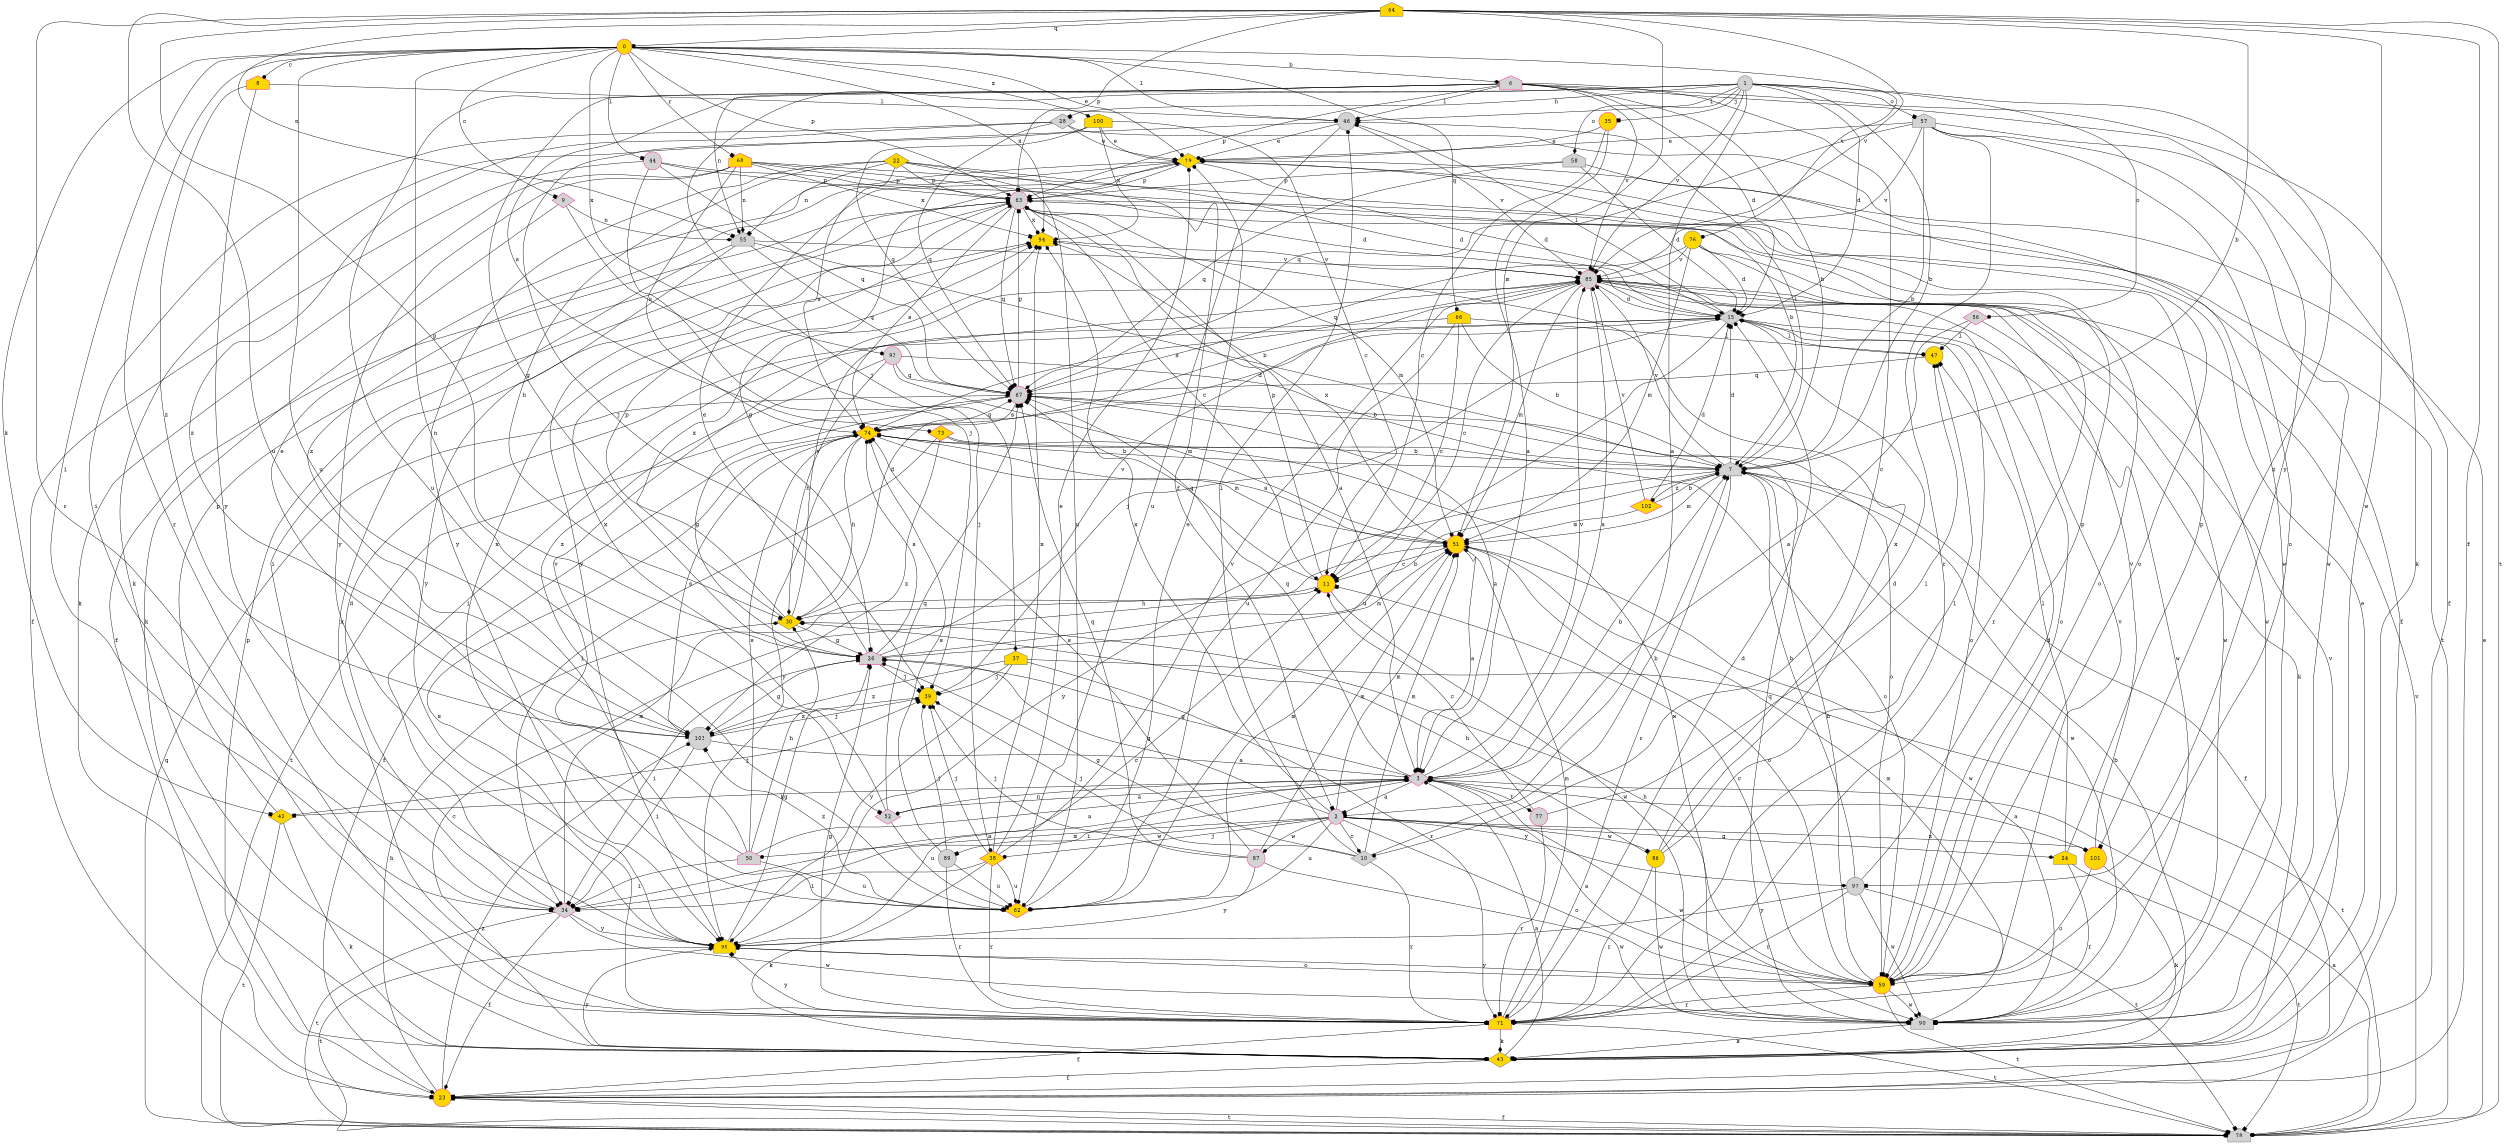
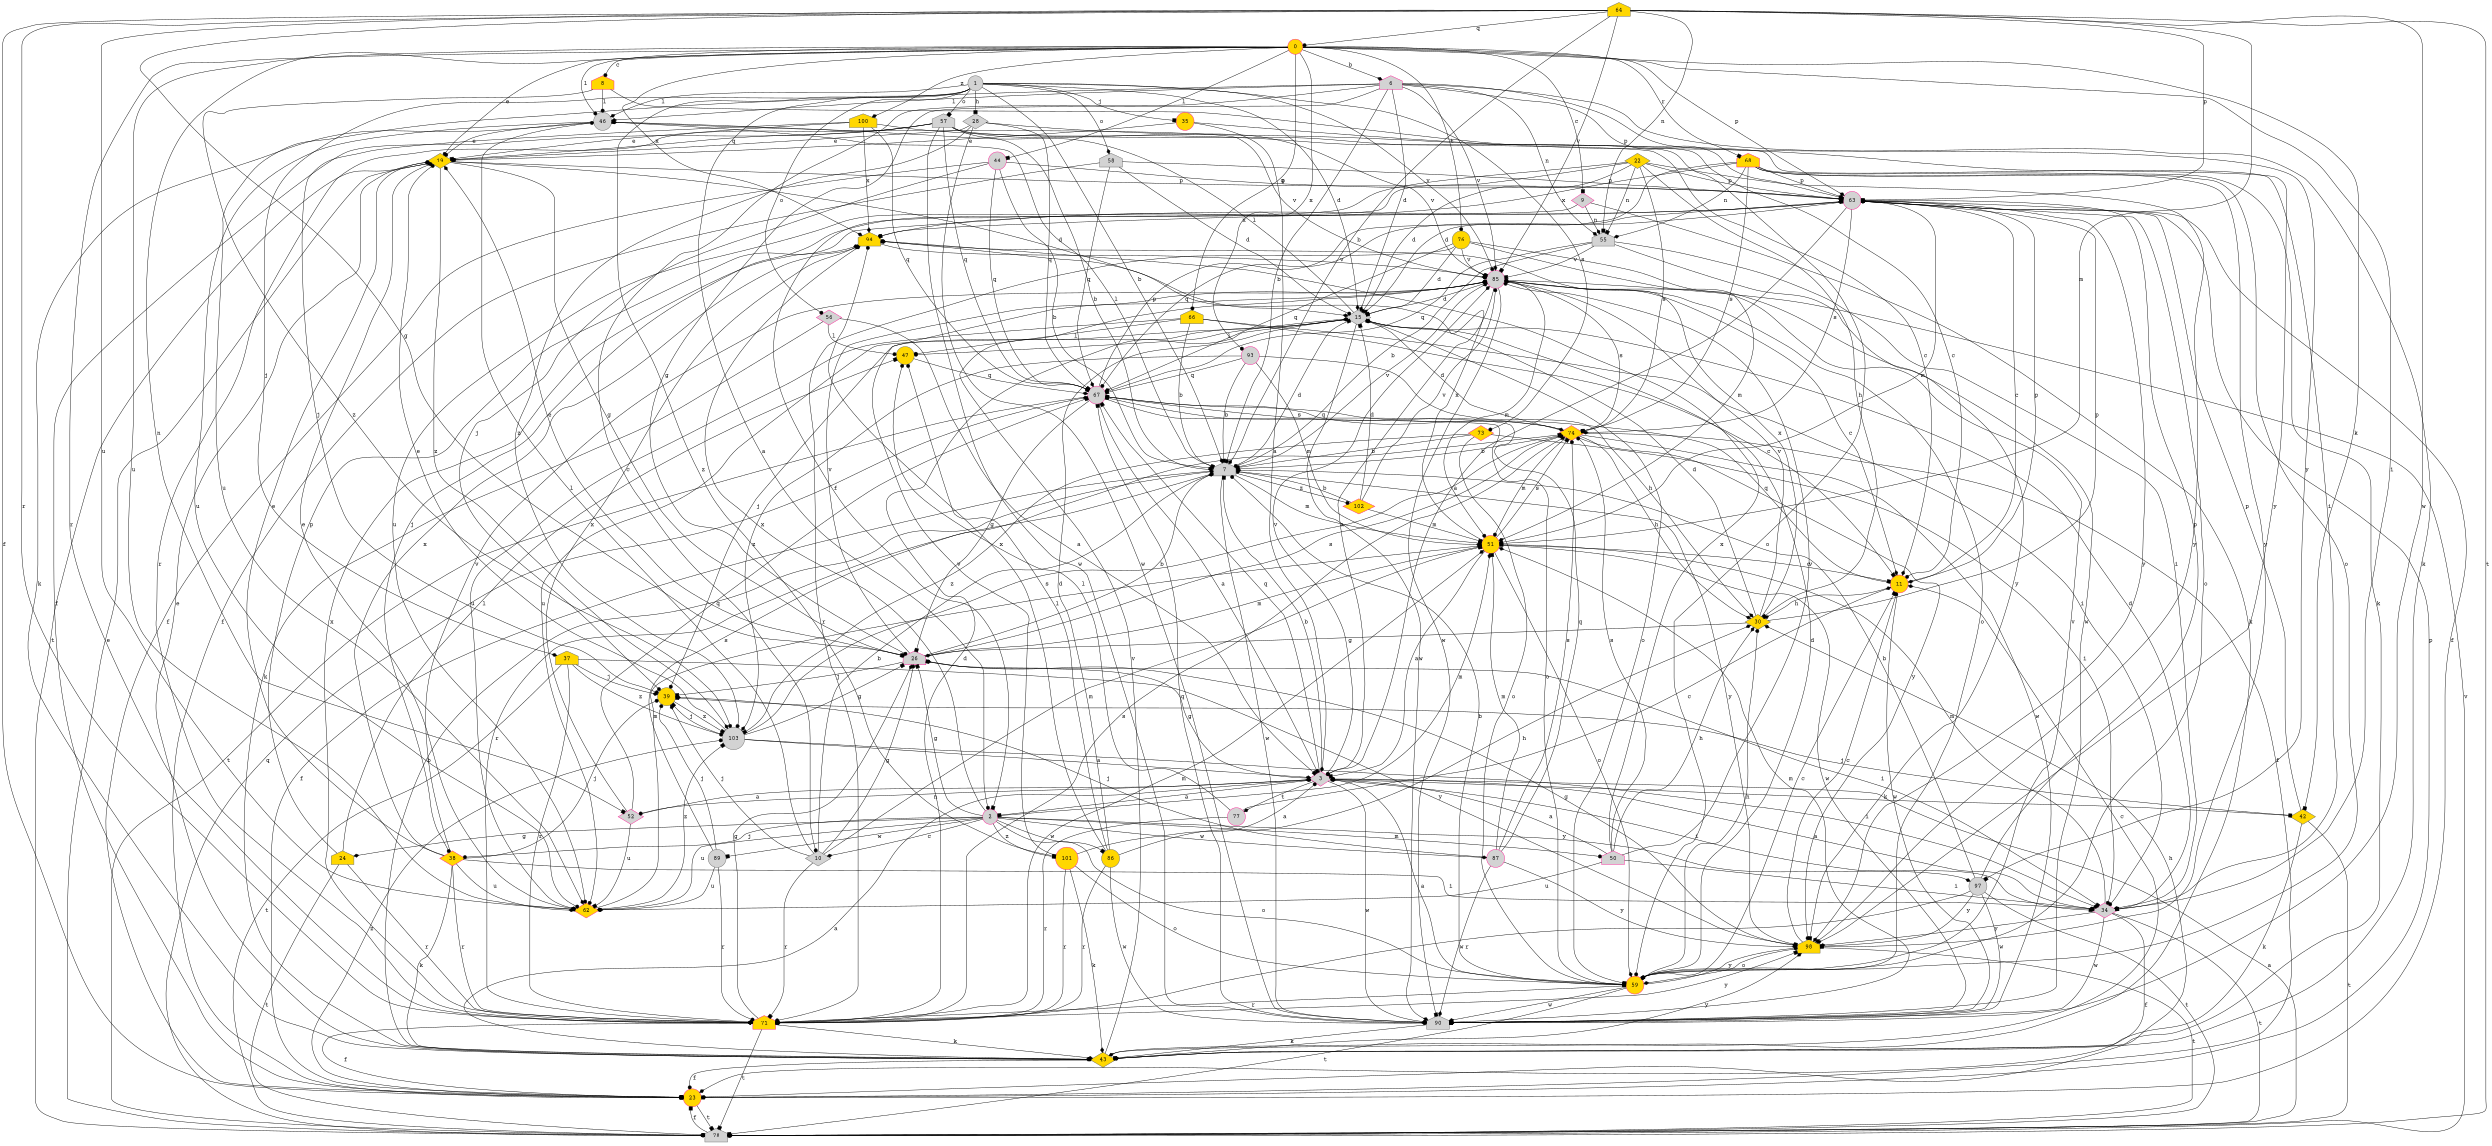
edge "57" -> "19": label "e" -> "q"
edge "101" -> "71": added, label "r"
